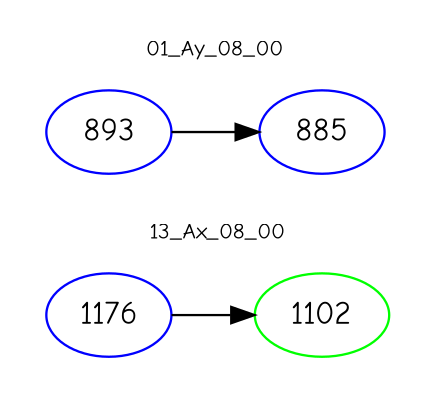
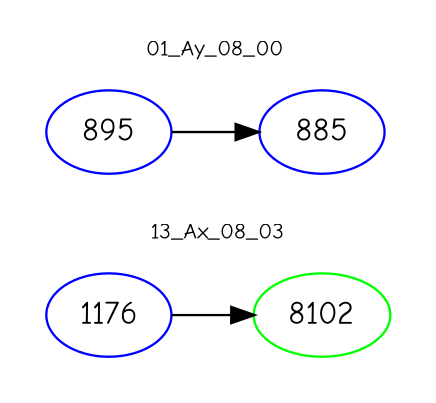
node "893": label "893" -> "895"
cluster "13_Ax_08_00": label "13_Ax_08_00" -> "13_Ax_08_03"
node "1102": label "1102" -> "8102"
